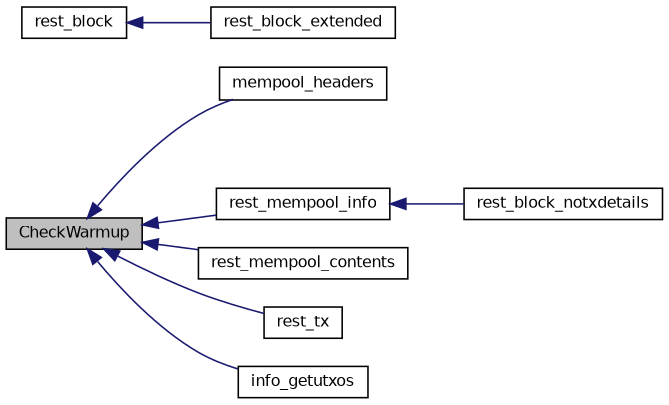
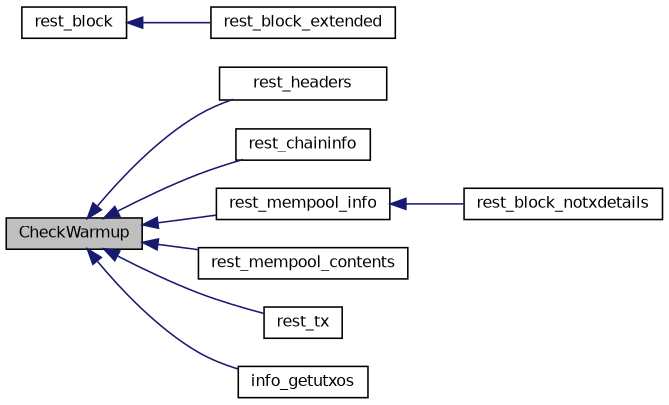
node "mempool_headers": label "mempool_headers" -> "rest_headers"
node "rest_chaininfo": added
